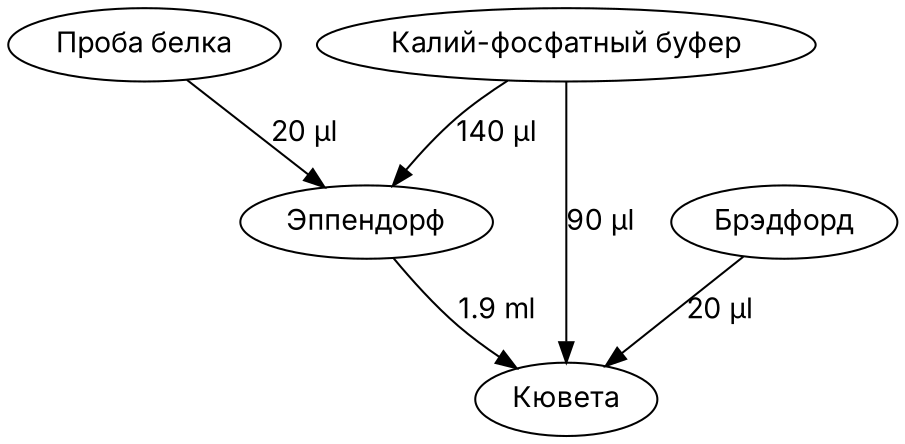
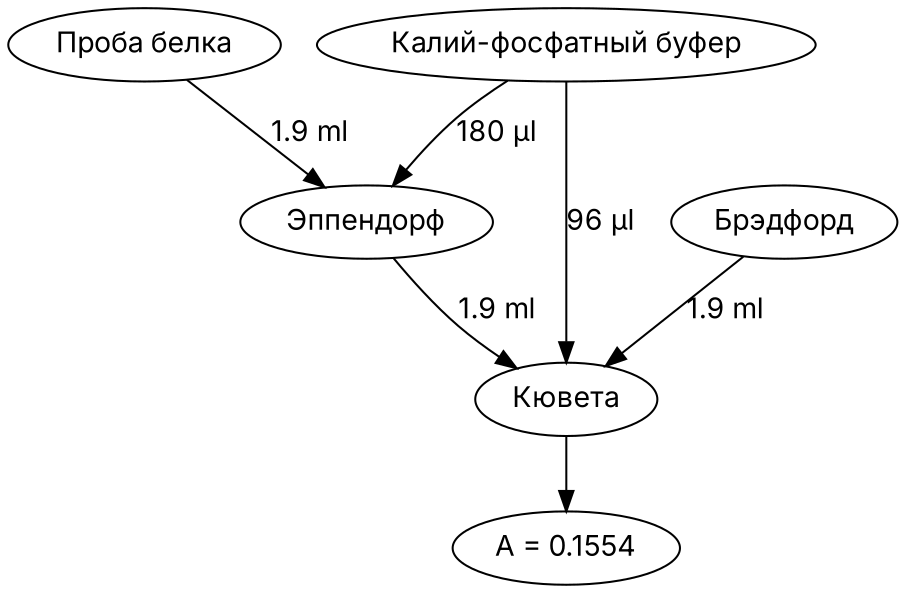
edge "Проба белка" -> "Эппендорф": label "20 µl" -> "1.9 ml"
edge "Калий-фосфатный буфер" -> "Эппендорф": label "140 µl" -> "180 µl"
edge "Калий-фосфатный буфер" -> "Кювета": label "90 µl" -> "96 µl"
edge "Брэдфорд" -> "Кювета": label "20 µl" -> "1.9 ml"
node "A = 0.1554": added
